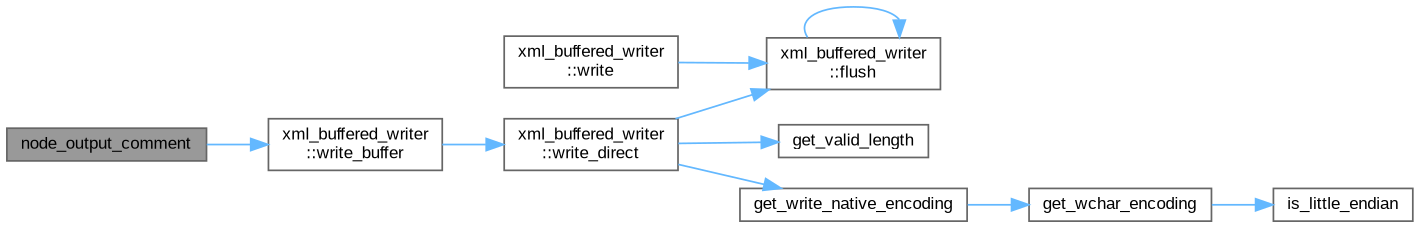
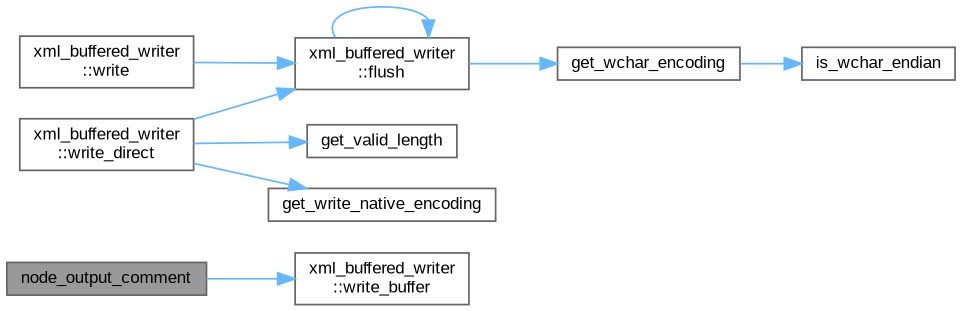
edge "xml_buffered_writer ::write_buffer" -> "xml_buffered_writer ::write_direct": removed
edge "get_write_native_encoding" -> "get_wchar_encoding": now "xml_buffered_writer ::flush" -> "get_wchar_encoding"
node "is_little_endian": label "is_little_endian" -> "is_wchar_endian"
